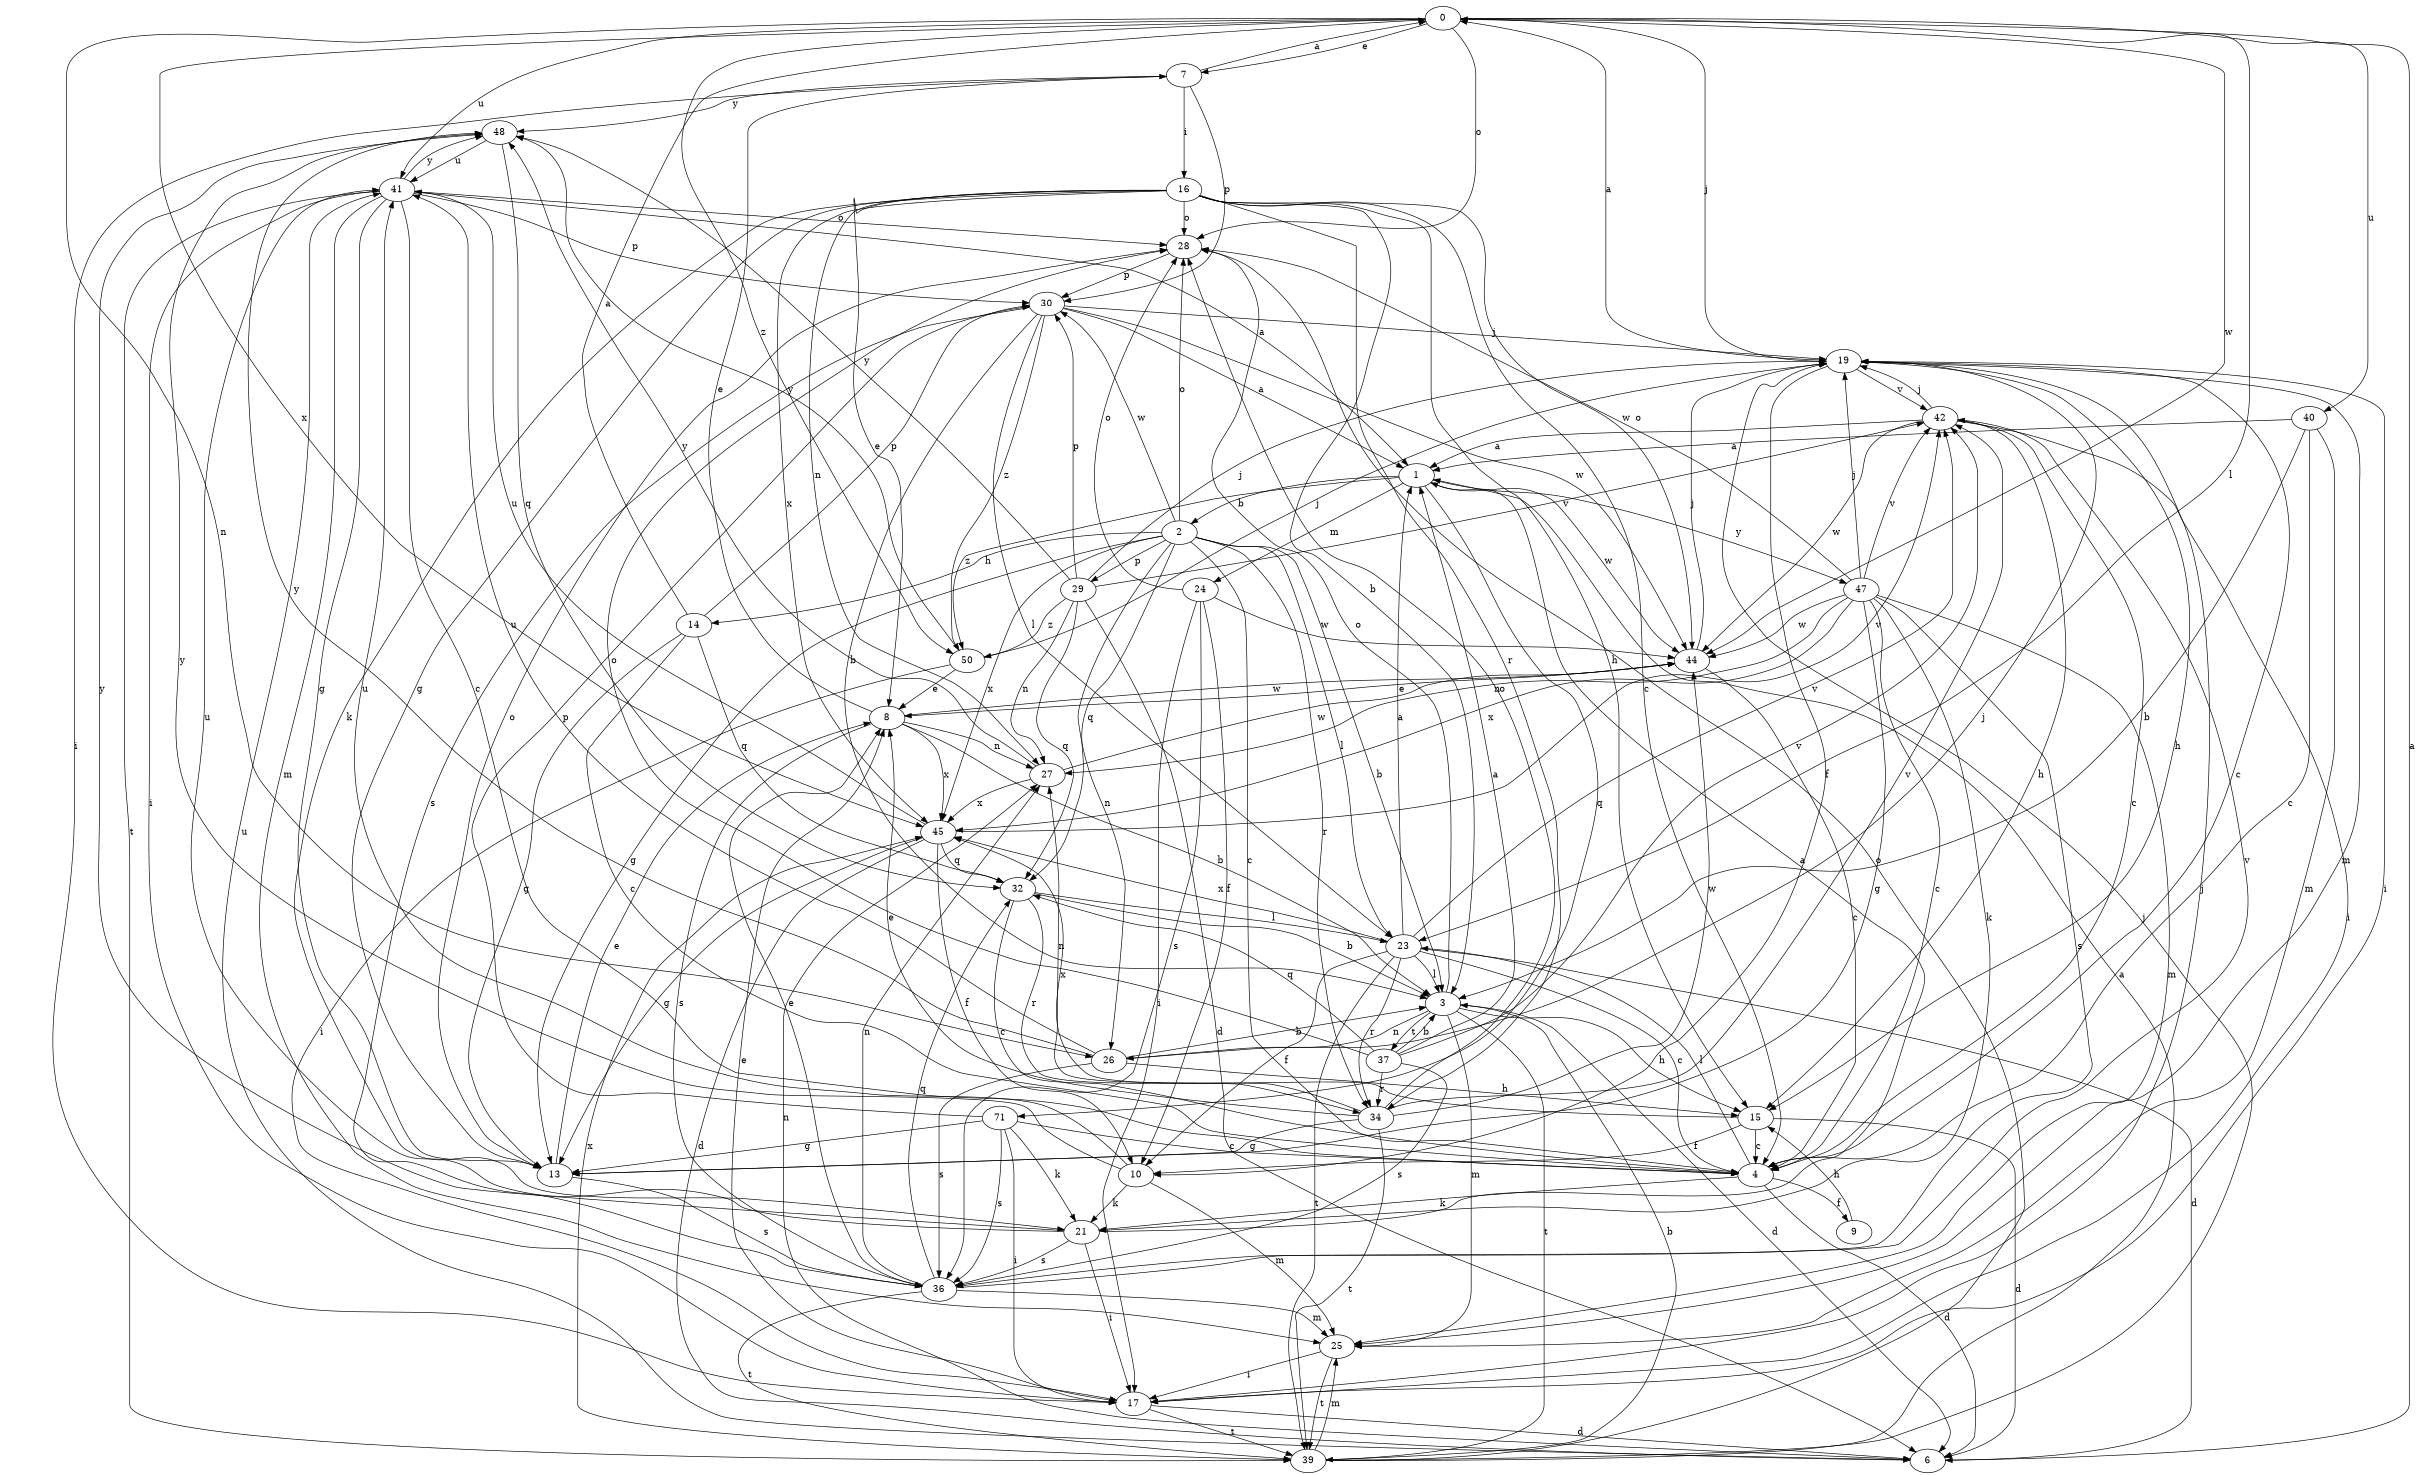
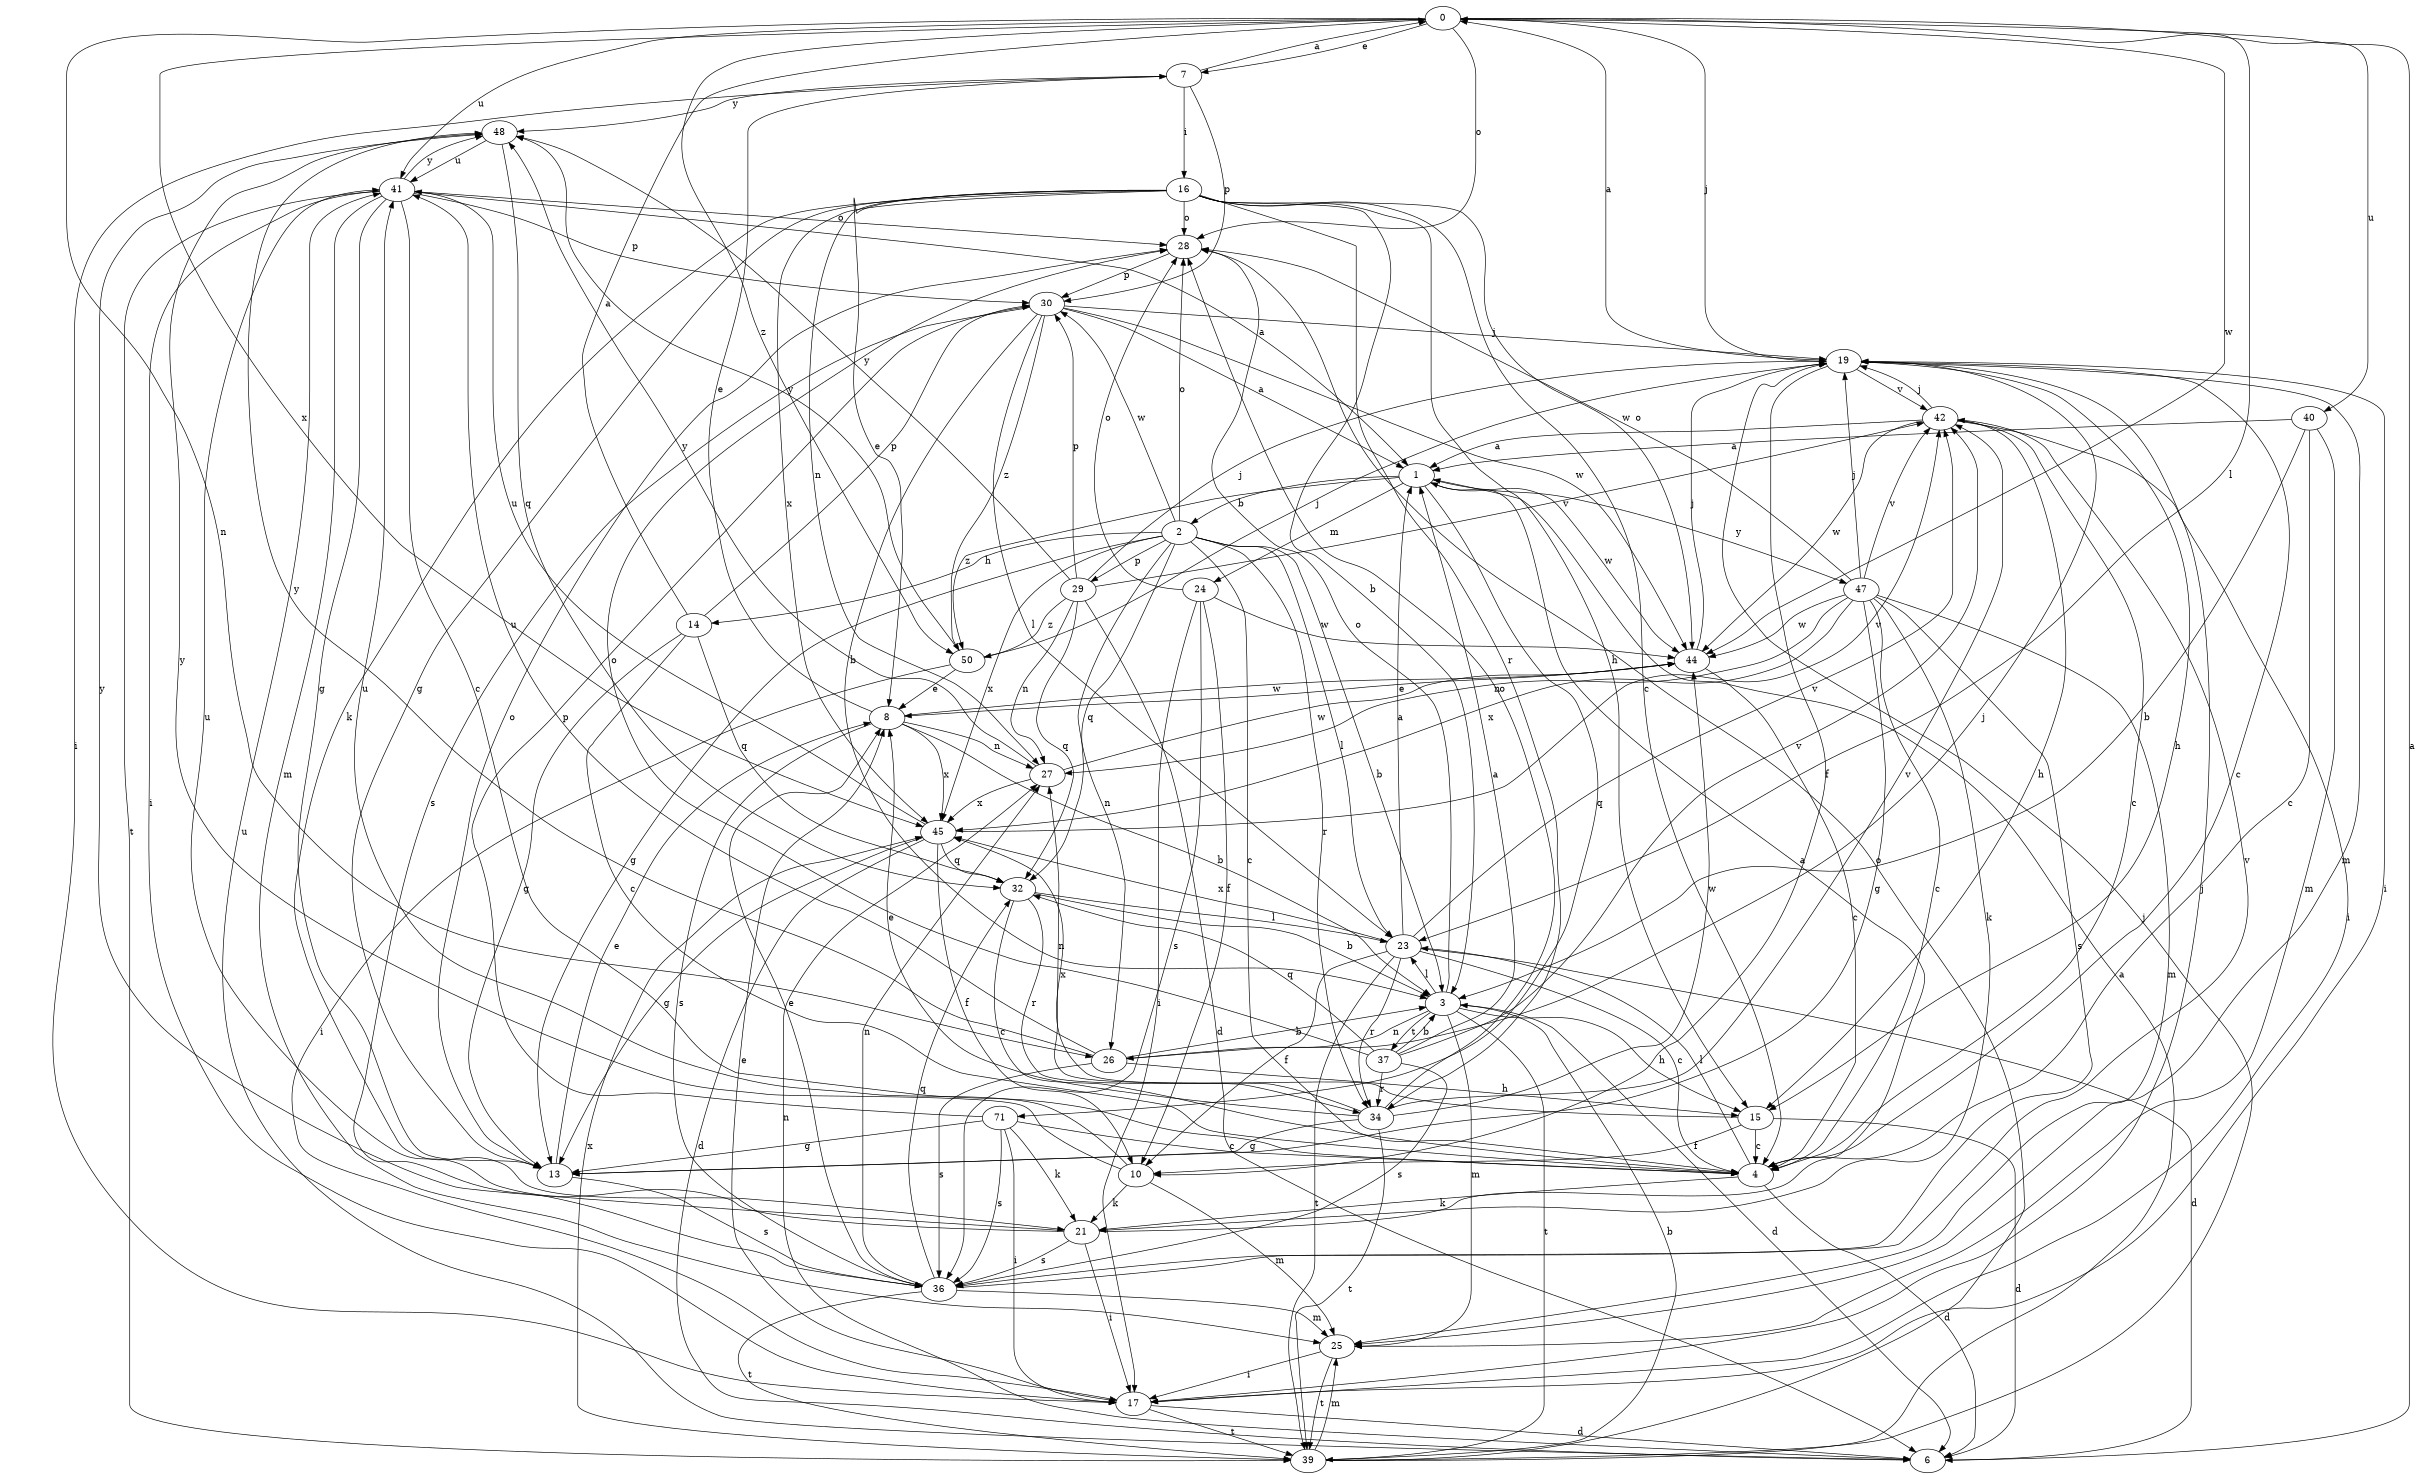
edge "23" -> "3": reversed
node "9": removed
